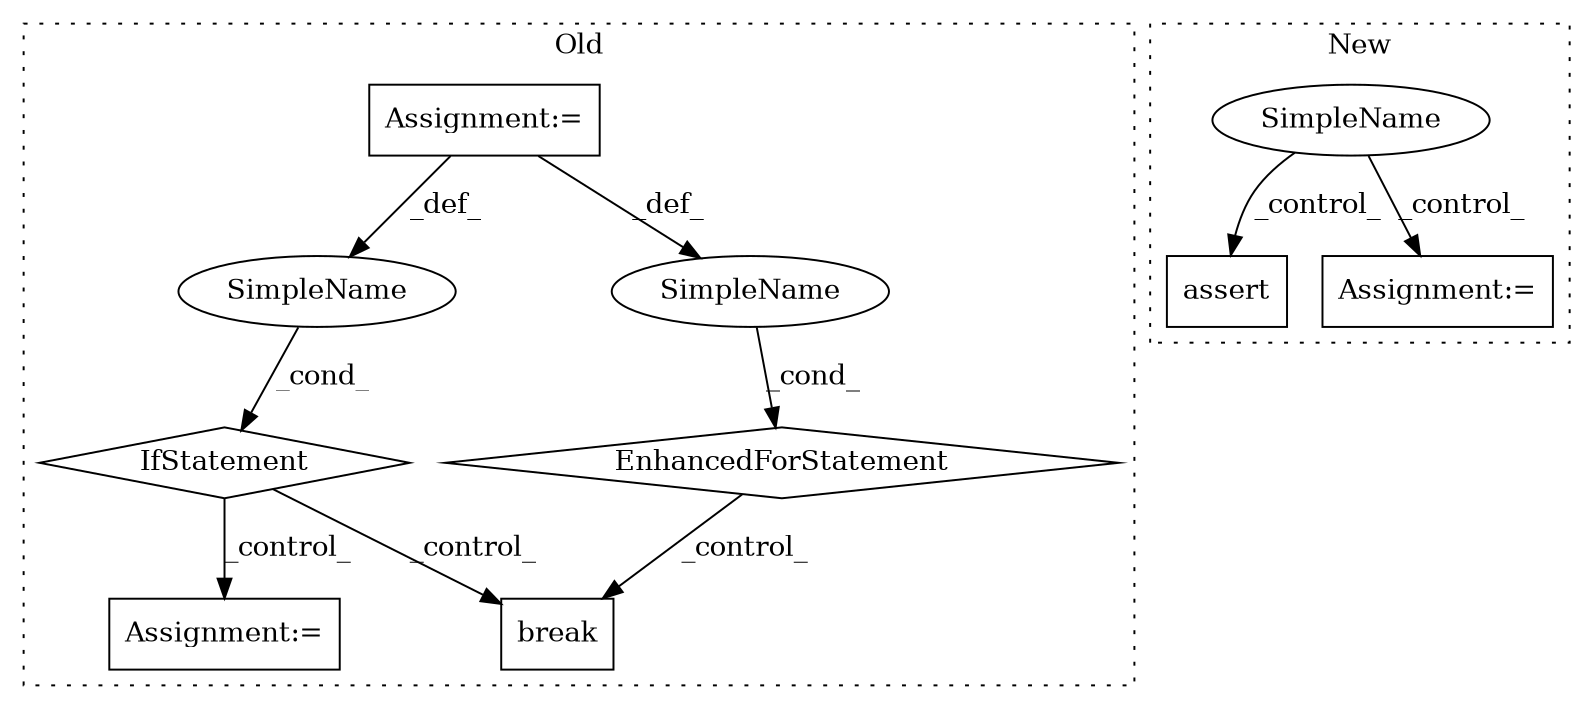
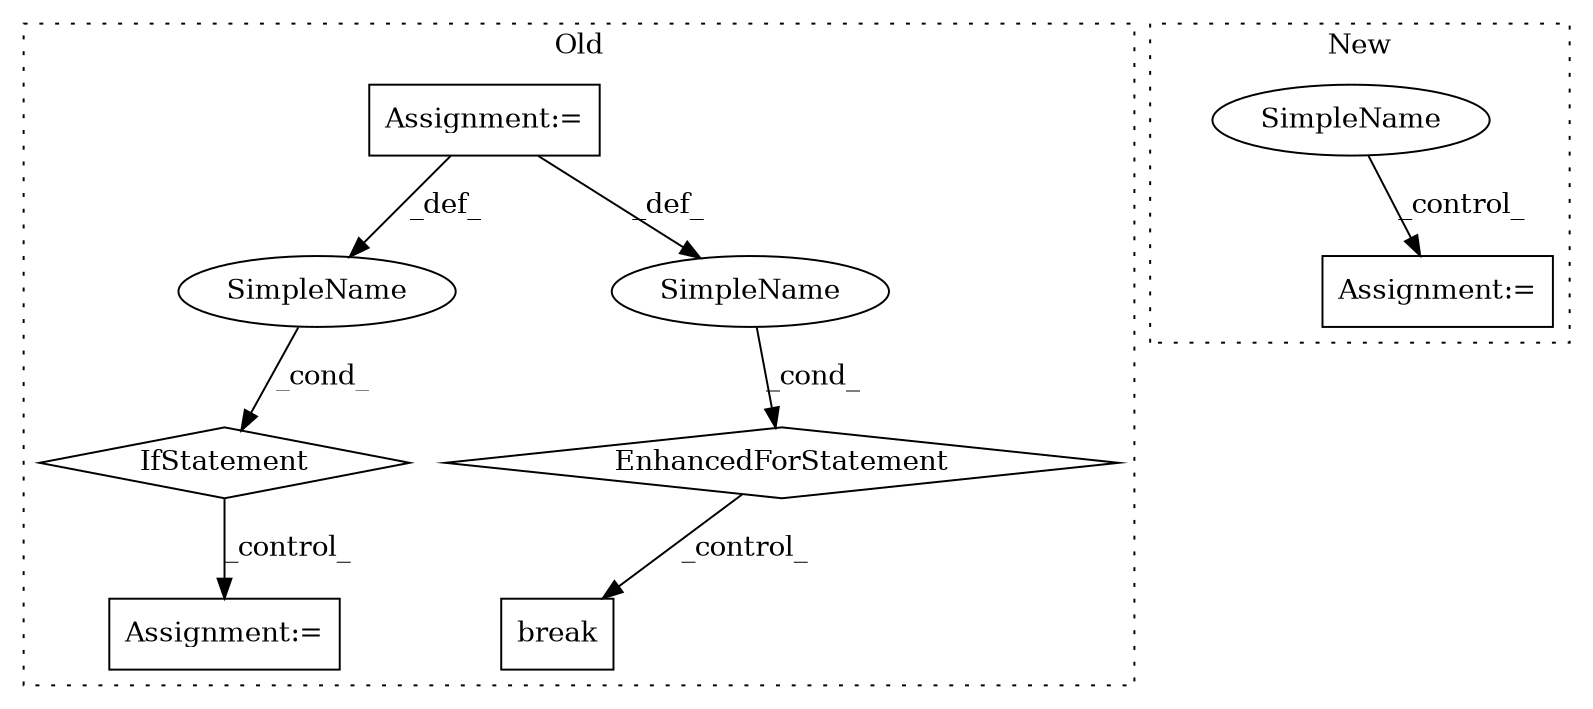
node "assert": removed
edge "IfStatement" -> "break": removed, label "_control_"
